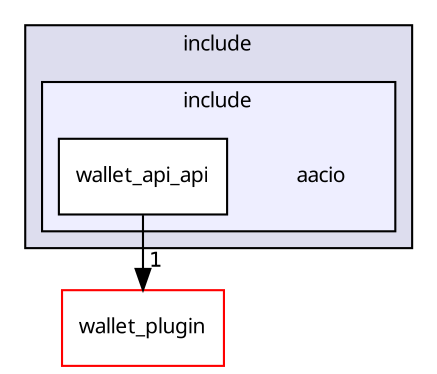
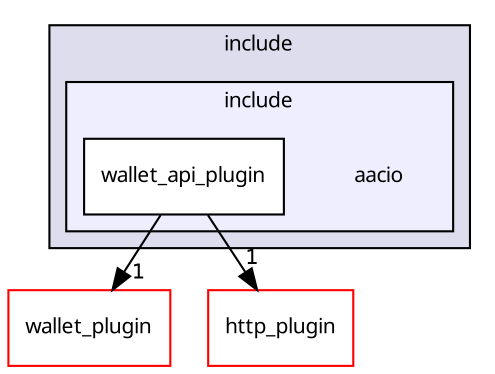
node "wallet_api_api": label "wallet_api_api" -> "wallet_api_plugin"
node "http_plugin": added
